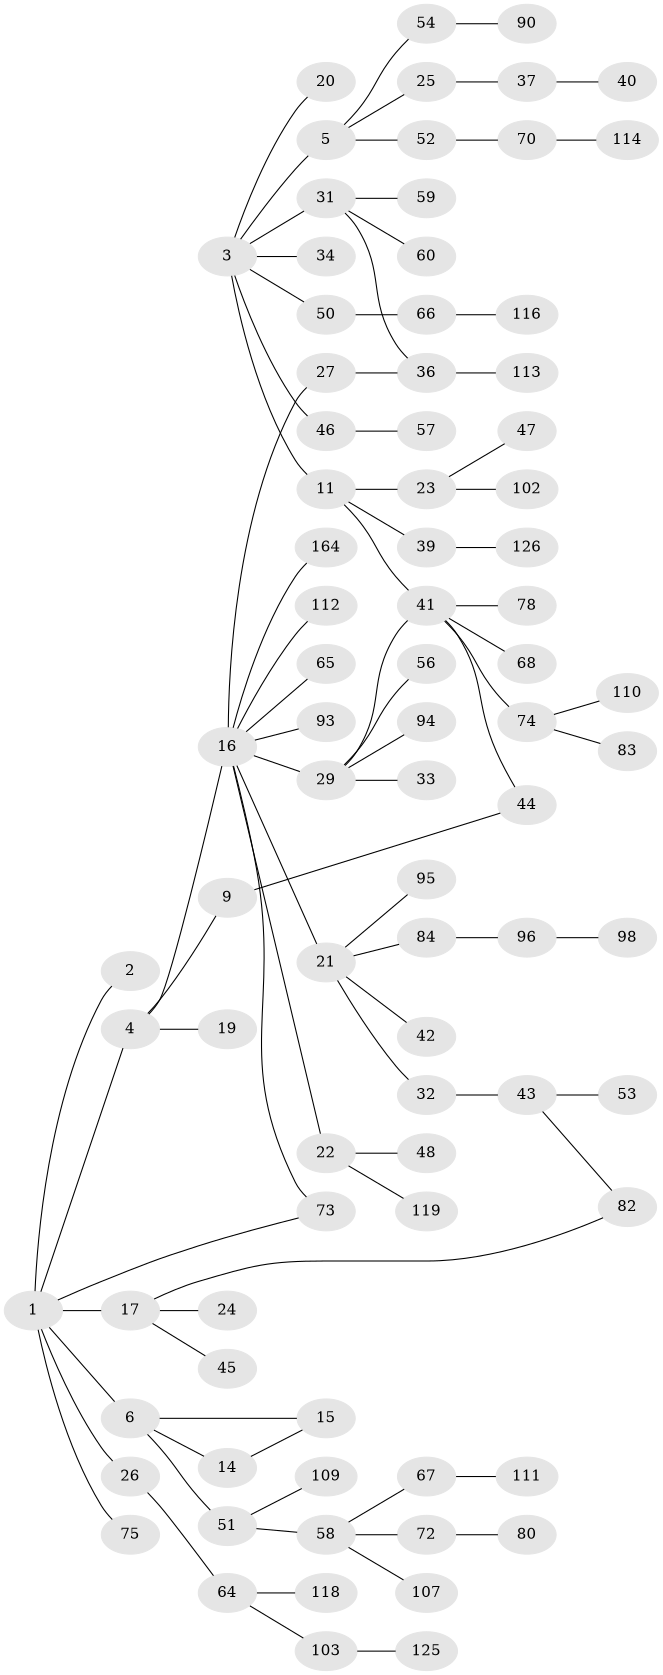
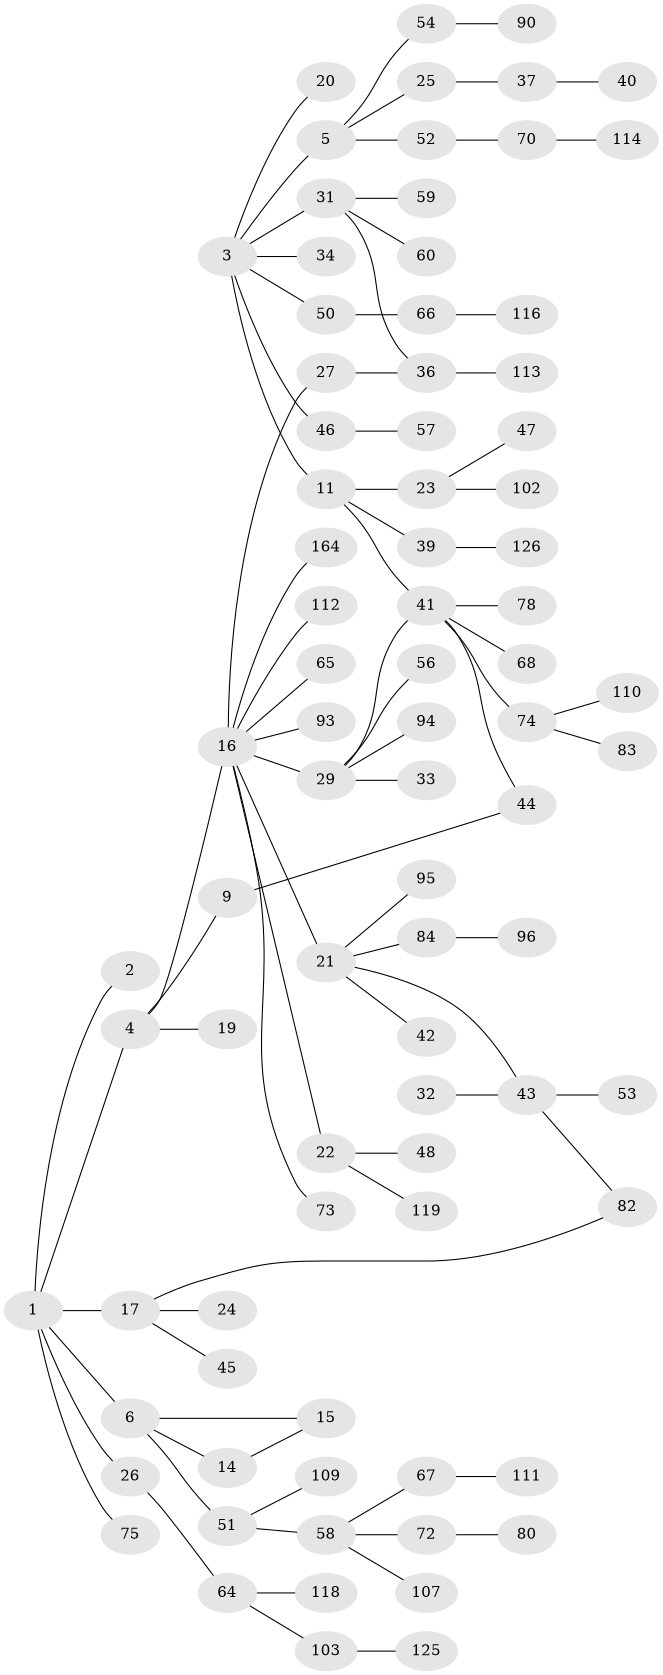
node "98": removed
edge "21" -- "32": now "21" -- "43"
edge "73" -- "1": removed
